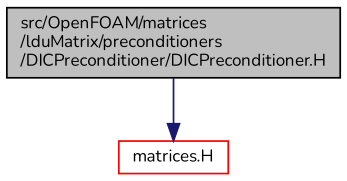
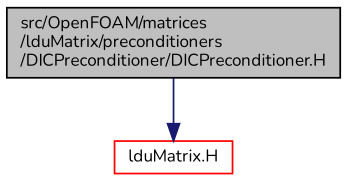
node "matrices.H": label "matrices.H" -> "lduMatrix.H"
